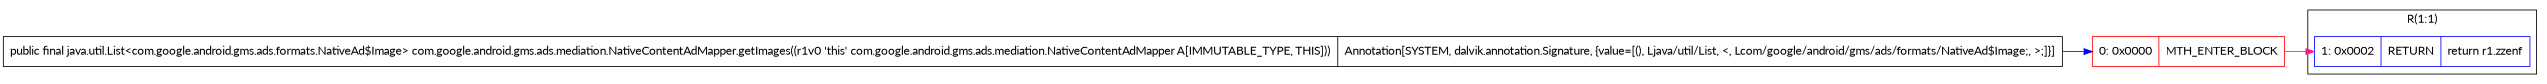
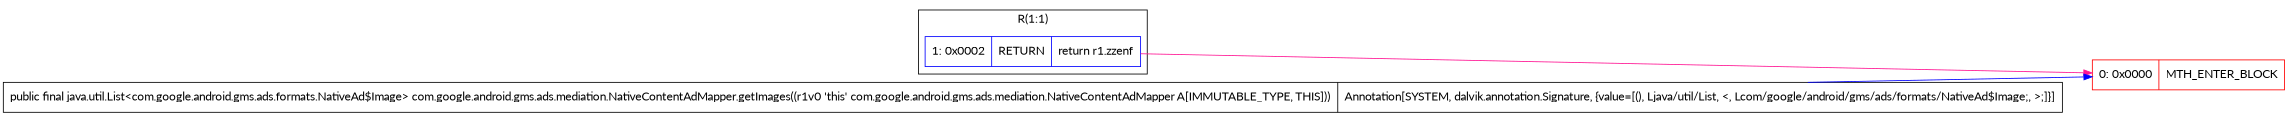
edge "0: 0x0000" -> "1: 0x0002": reversed
